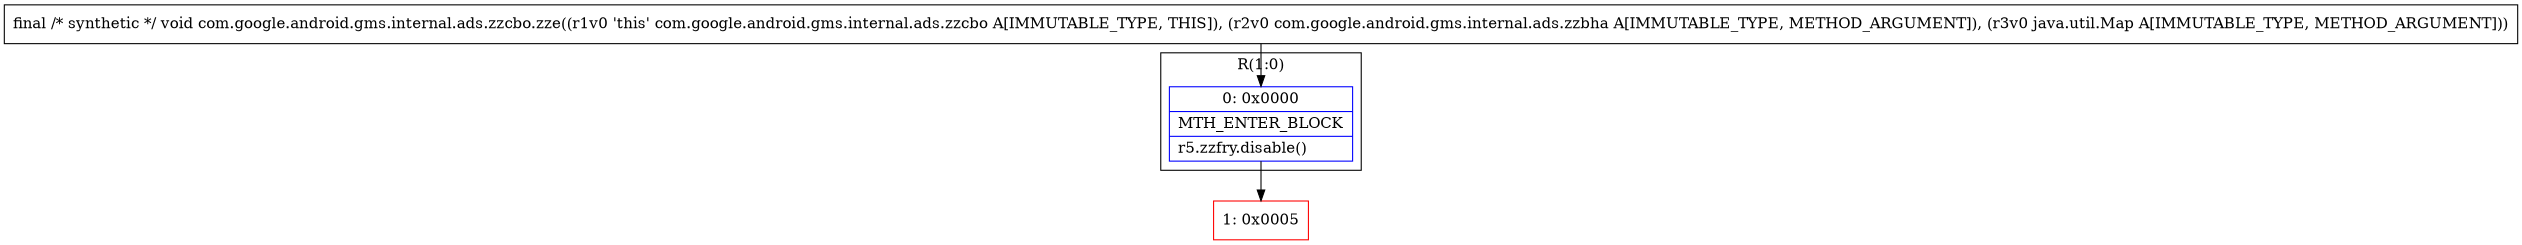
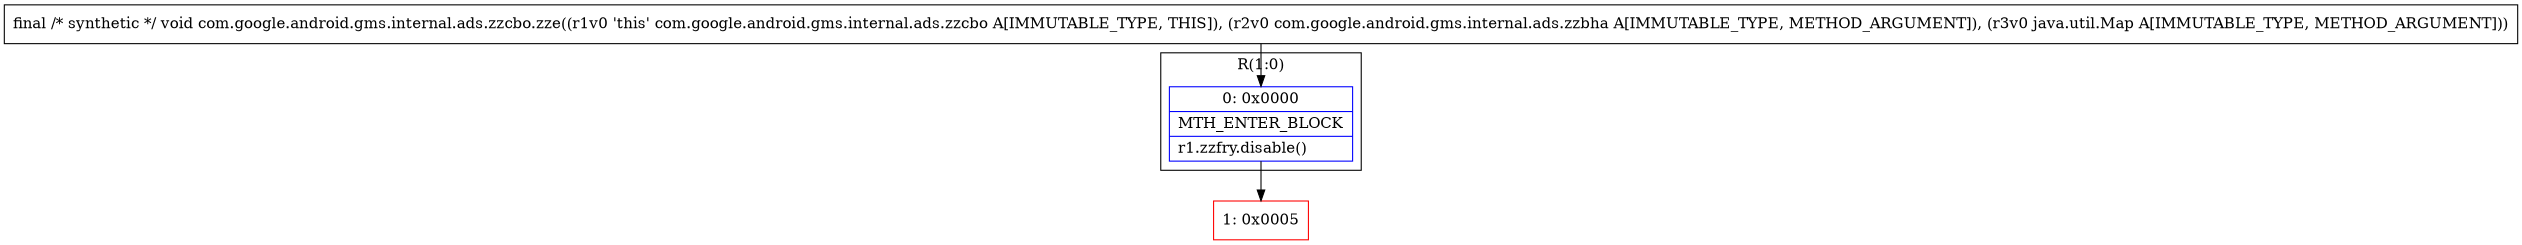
node "0: 0x0000": text "r5.zzfry.disable()" -> "r1.zzfry.disable()"
